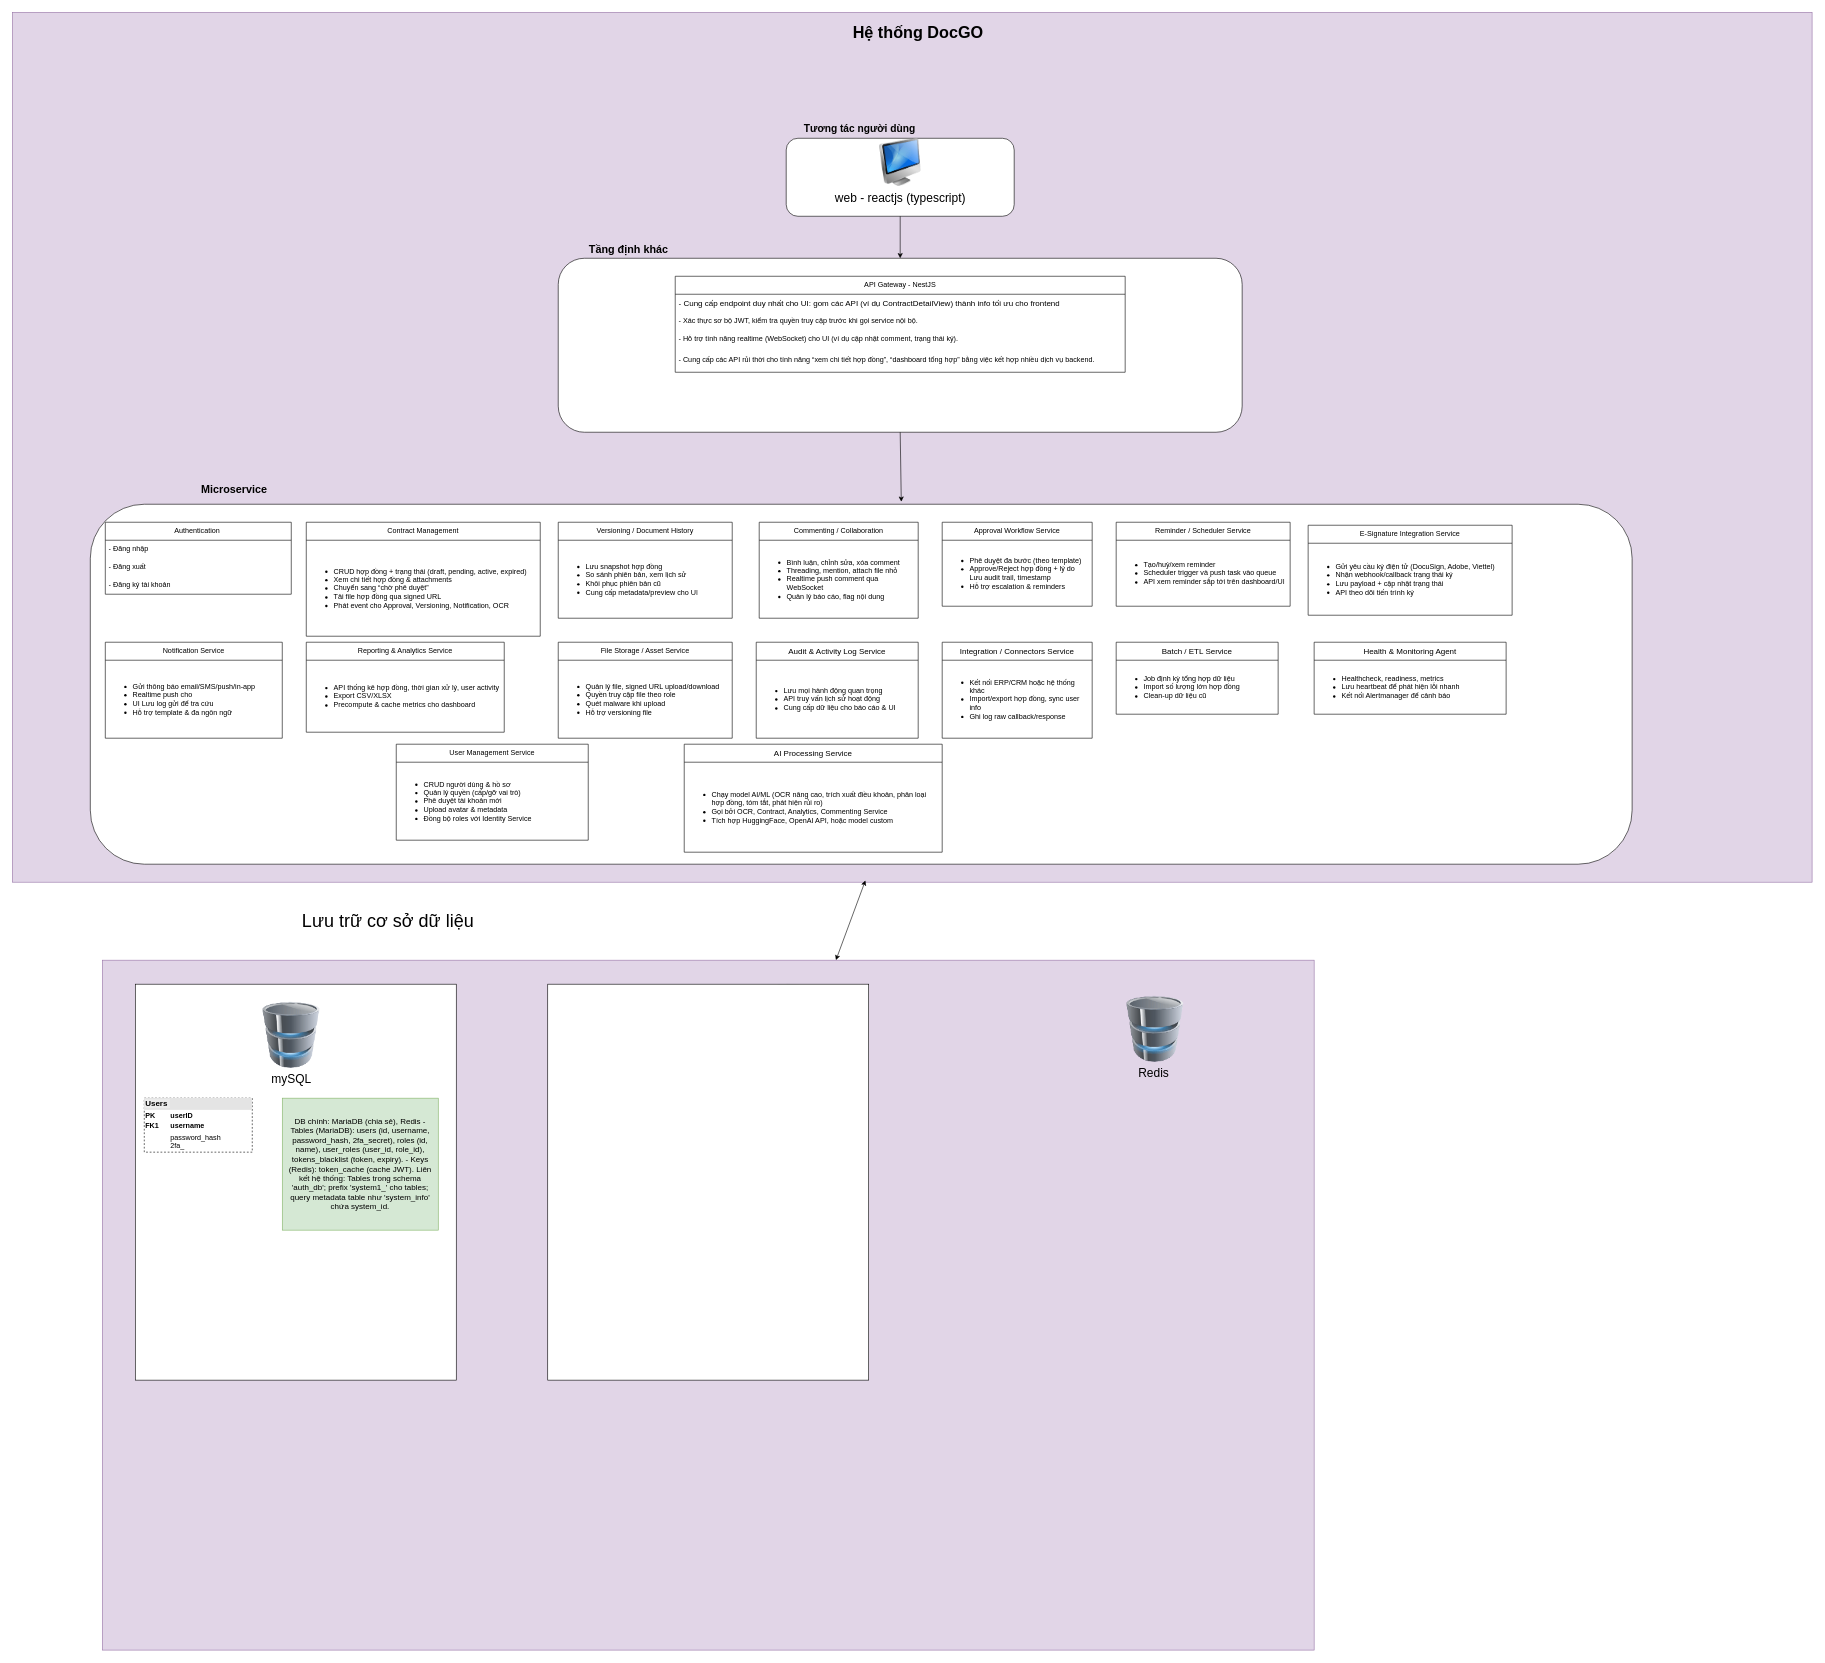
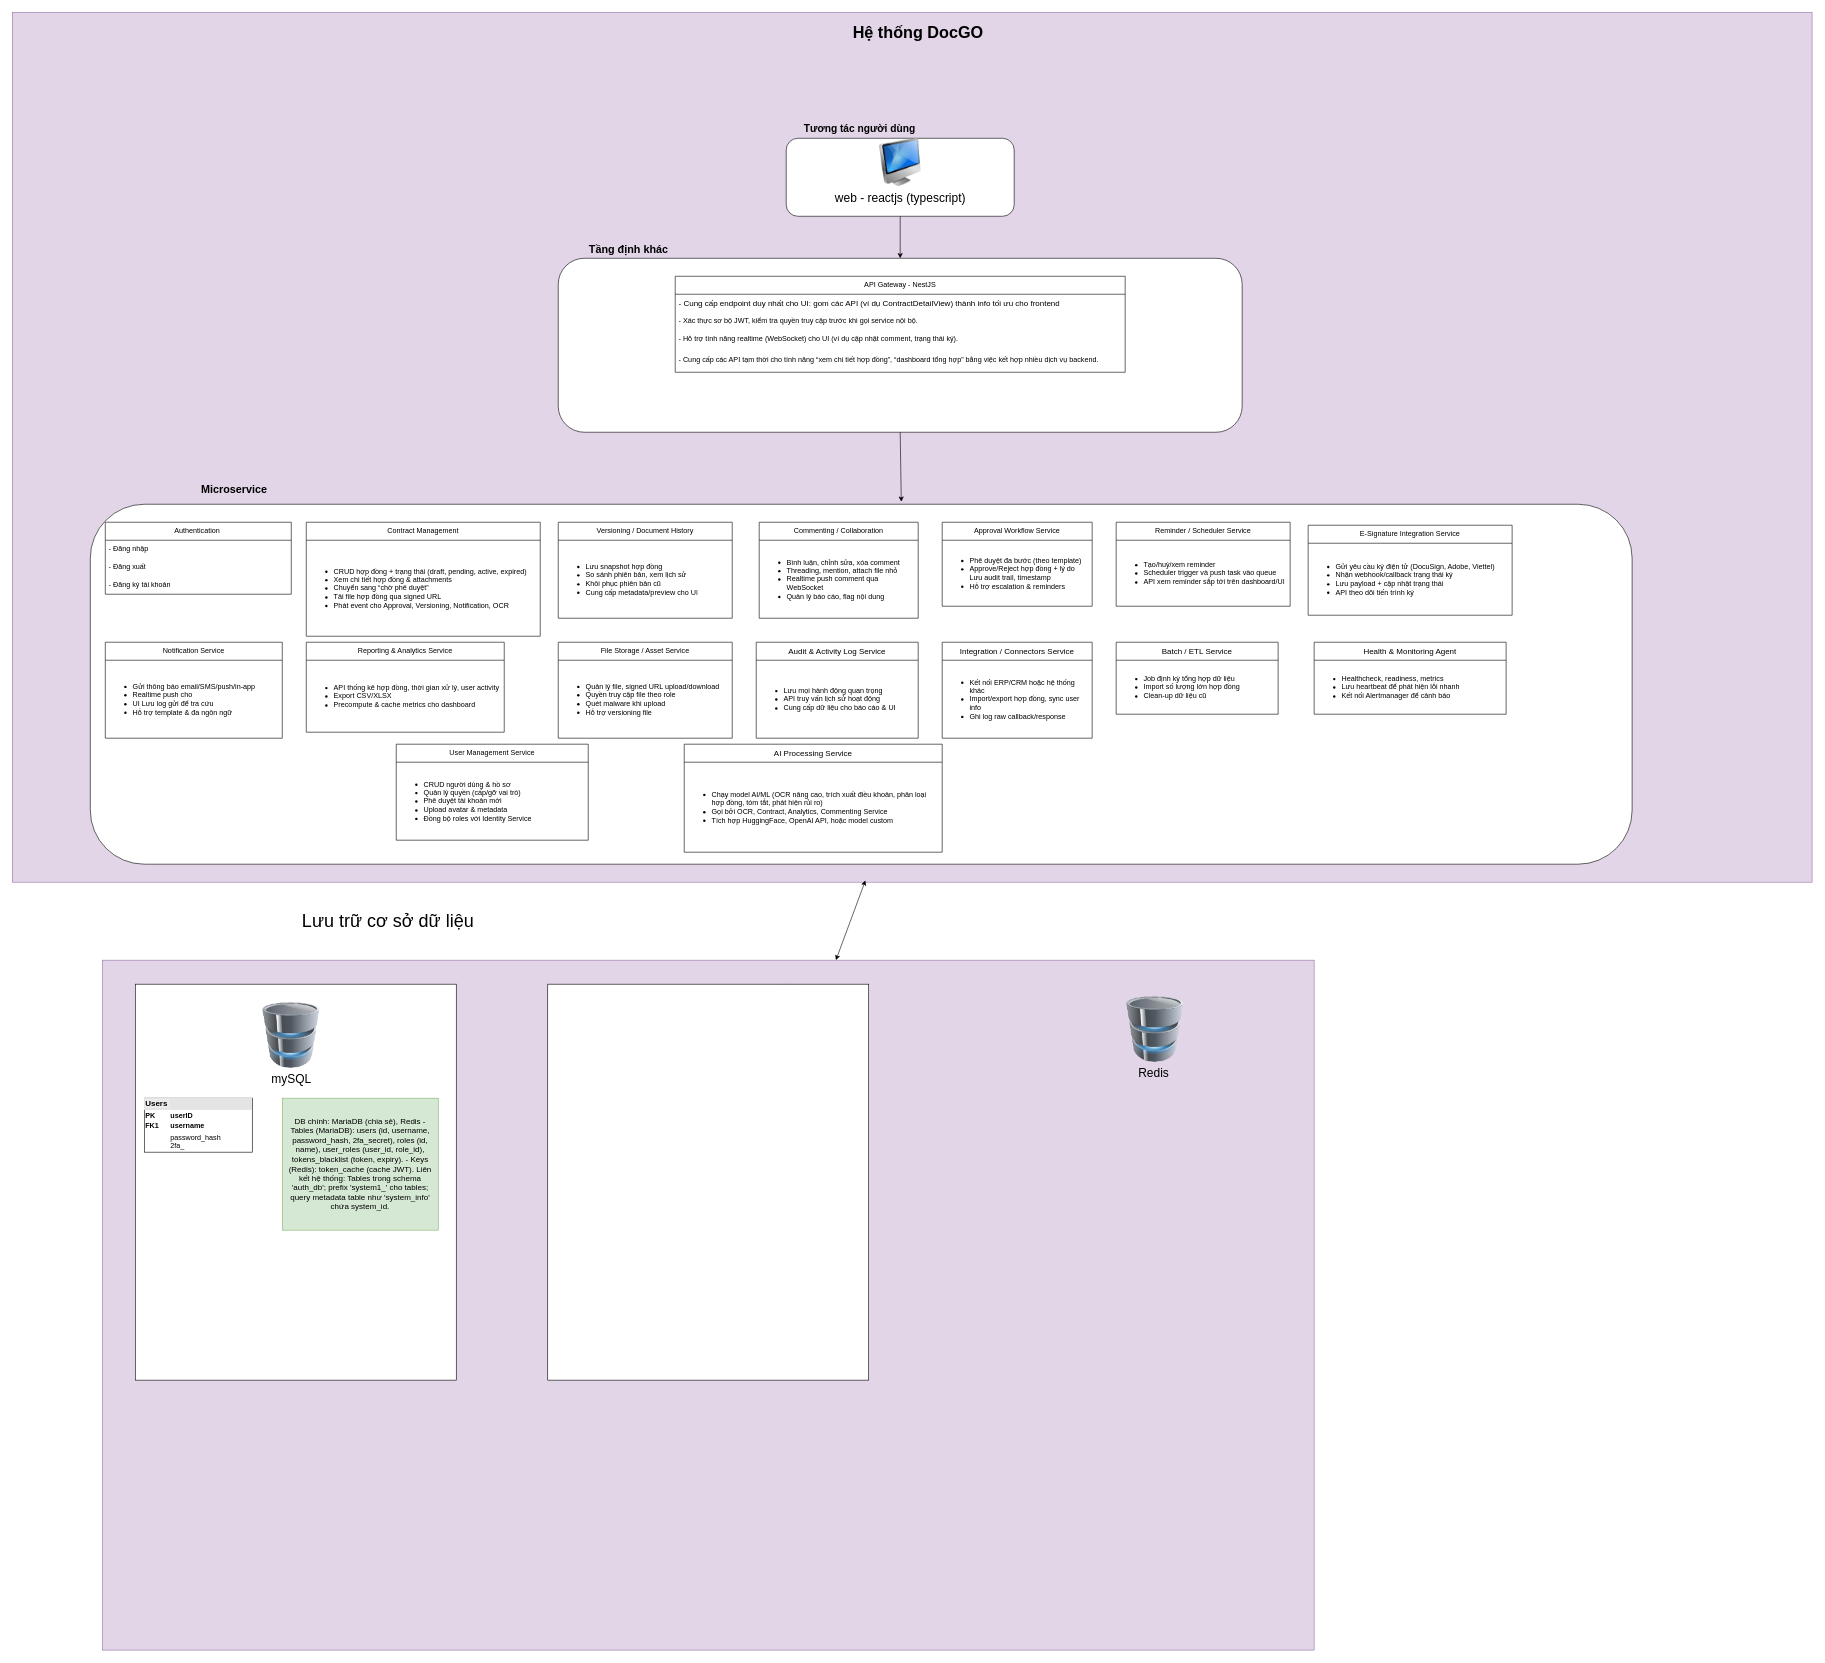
node "- Cung cấp các API rủi thời cho tính năng “xem chi tiết hợp đồng”, “dashboard tổng hợp” bằng việc kết hợp nhiều dịch vụ backend.": label "- Cung cấp các API rủi thời cho tính năng “xem chi tiết hợp đồng”, “dashboard tổng hợp” bằng việc kết hợp nhiều dịch vụ backend." -> "- Cung cấp các API tạm thời cho tính năng “xem chi tiết hợp đồng”, “dashboard tổng hợp” bằng việc kết hợp nhiều dịch vụ backend."
node "Users PK userID FK1 username password_hash 2fa_": style dashed -> solid
